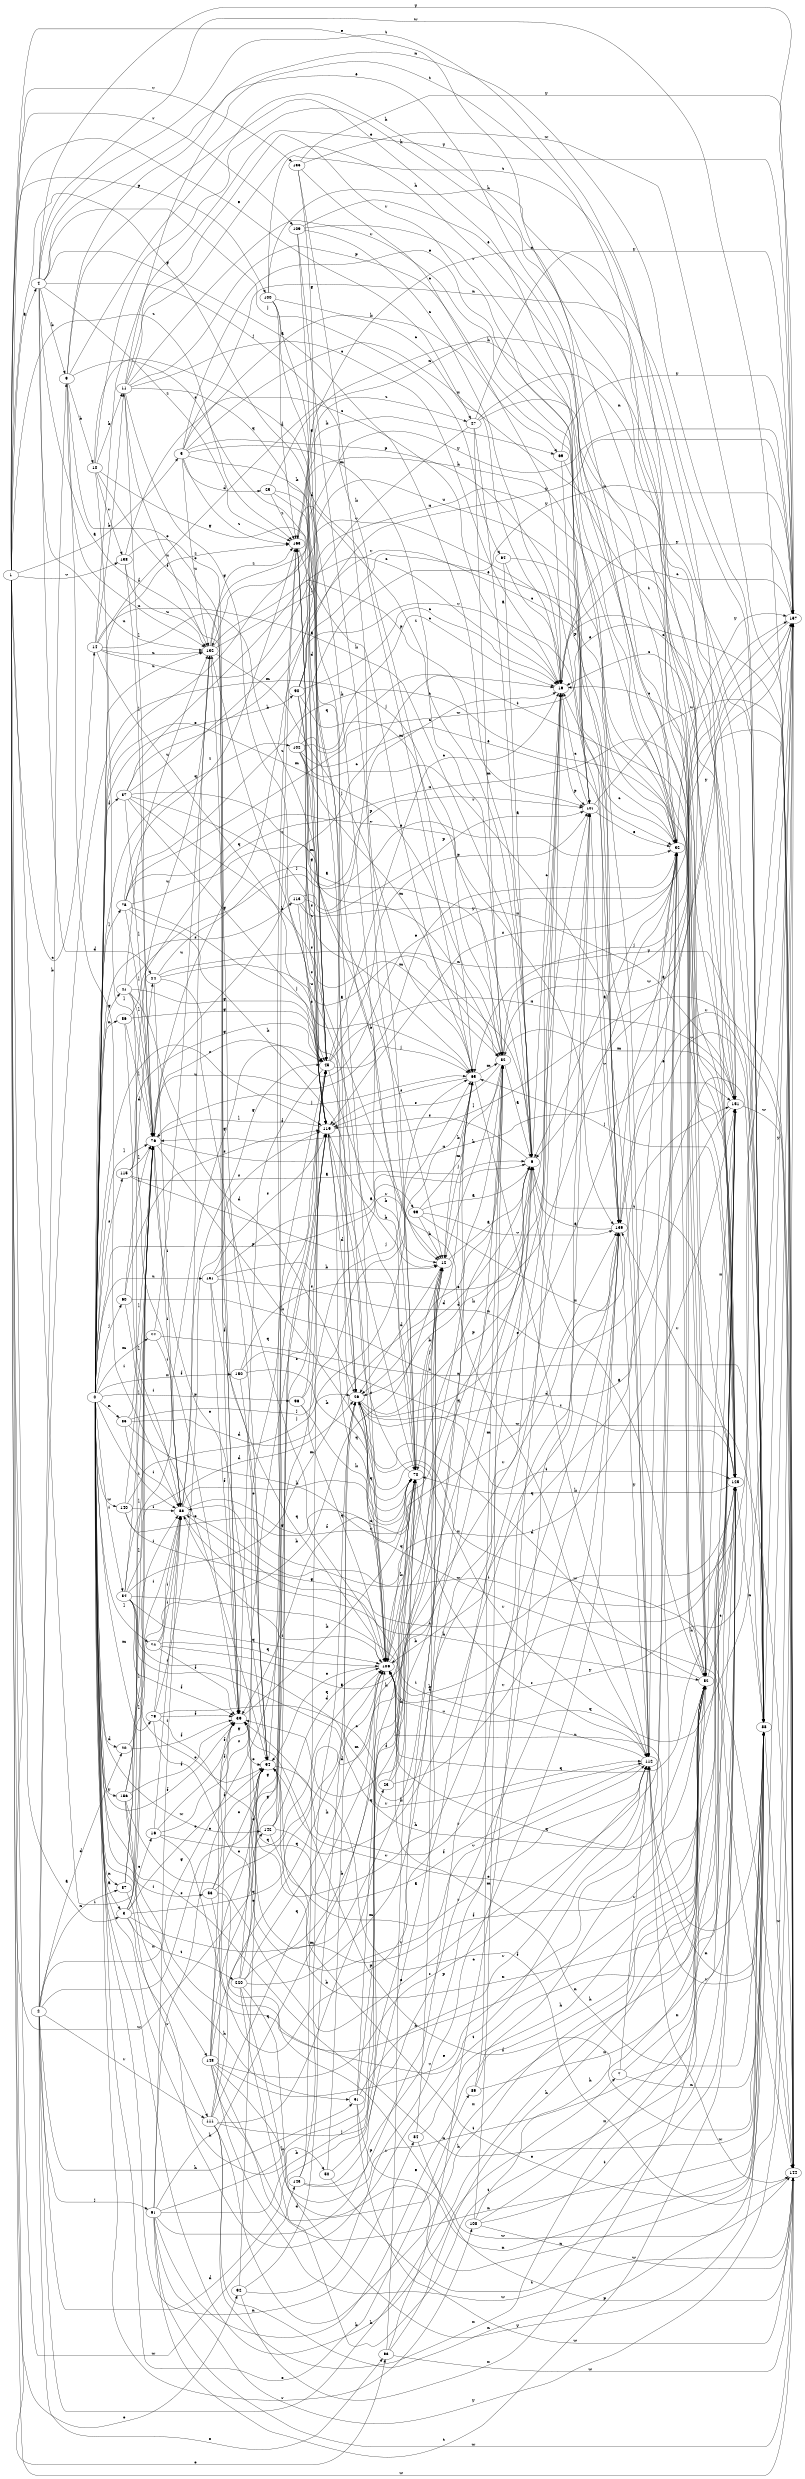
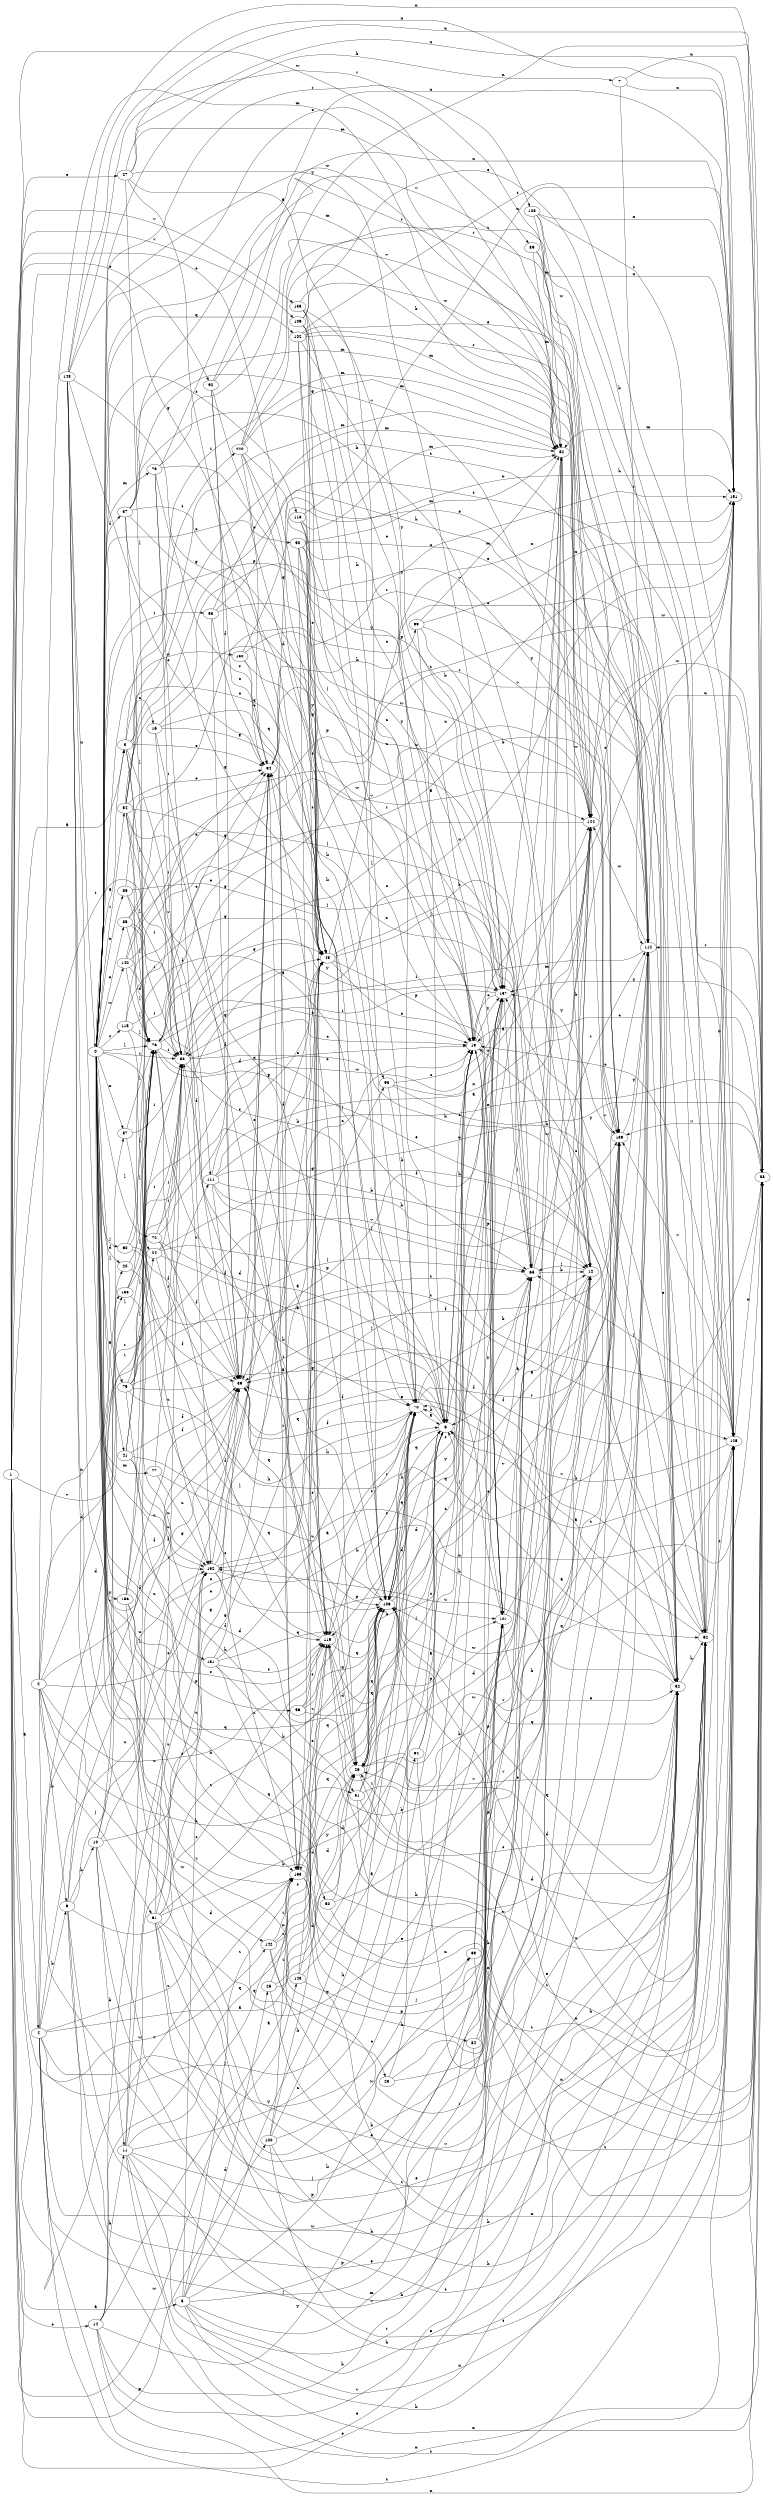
edge "163" -> "27": reversed
edge "92" -> "39": added, label "f"
edge "70" -> "6": added, label "a"
edge "0" -> "148": reversed
edge "84" -> "144": now "84" -> "101"
